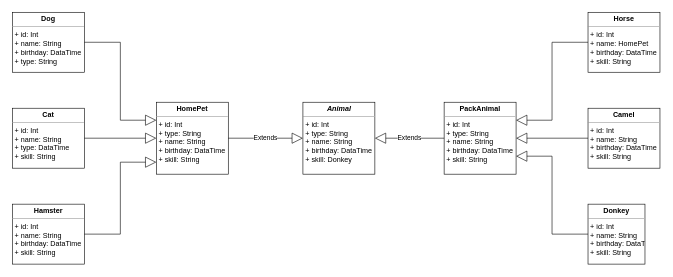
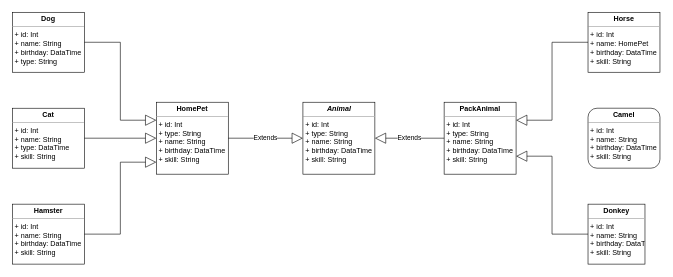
node "Animal + id: Int + type: String + name: String + birthday: DataTime + skill: Donkey": label "Animal + id: Int + type: String + name: String + birthday: DataTime + skill: Donkey" -> "Animal + id: Int + type: String + name: String + birthday: DataTime + skill: String"
edge "Camel + id: Int + name: String + birthday: DataTime + skill: String" -> "PackAnimal + id: Int + type: String + name: String + birthday: DataTime + skill: String": removed
node "Camel + id: Int + name: String + birthday: DataTime + skill: String": shape rectangle -> rounded rectangle
